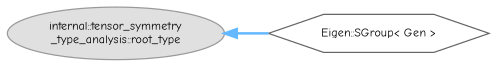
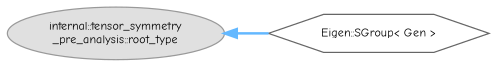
node "internal::tensor_symmetry _type_analysis::root_type": label "internal::tensor_symmetry _type_analysis::root_type" -> "internal::tensor_symmetry _pre_analysis::root_type"
